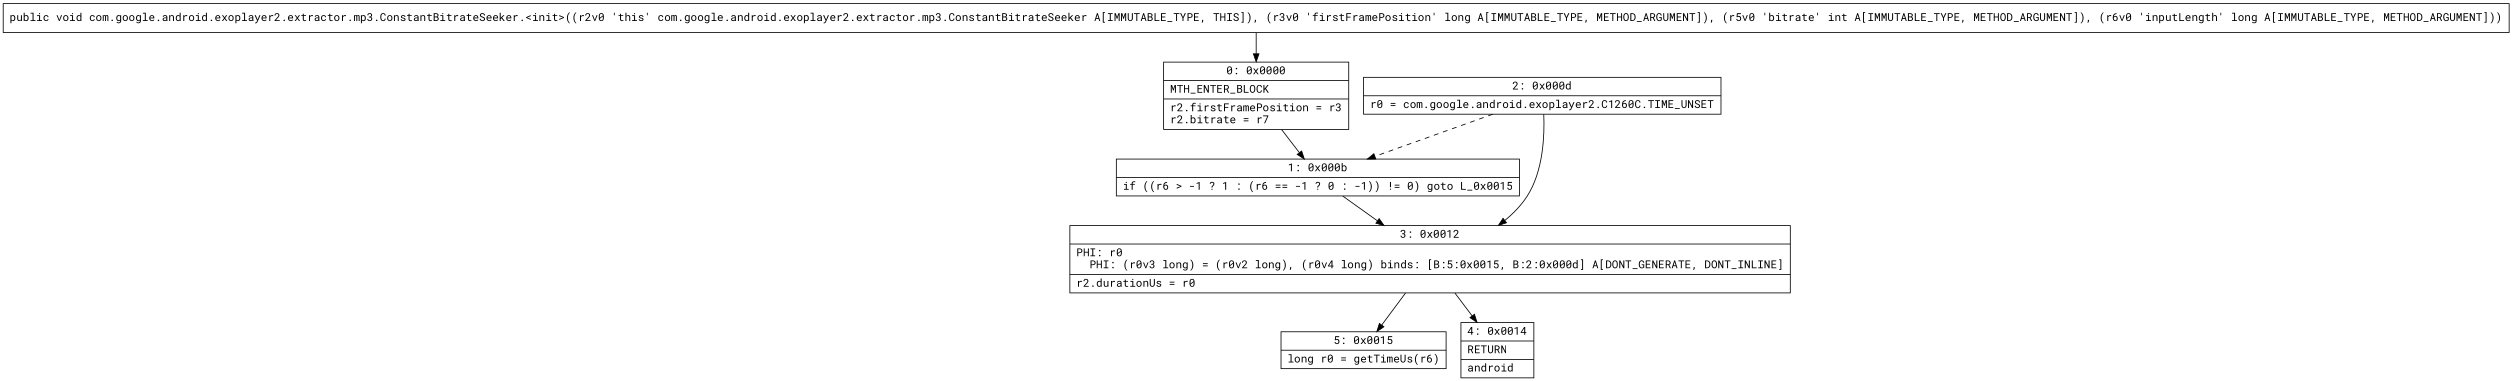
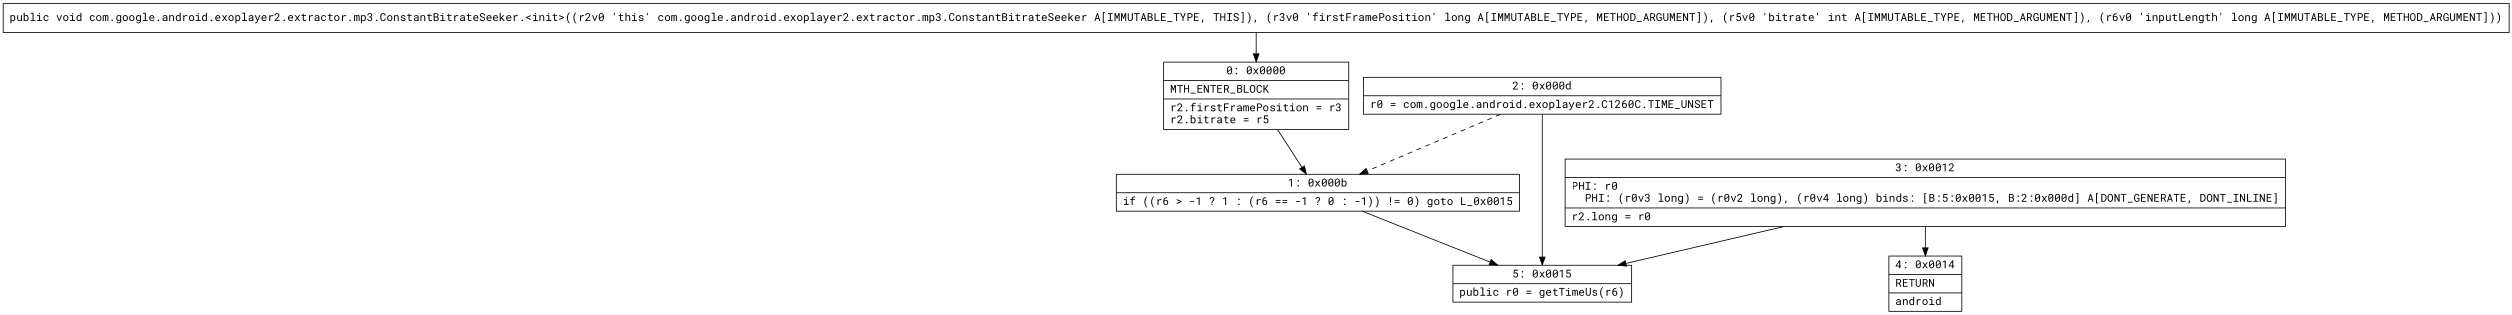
node "0: 0x0000": text "r2.bitrate = r7" -> "r2.bitrate = r5"
edge "2: 0x000d" -> "3: 0x0012": now "2: 0x000d" -> "5: 0x0015"
edge "1: 0x000b" -> "3: 0x0012": now "1: 0x000b" -> "5: 0x0015"
node "3: 0x0012": text "r2.durationUs = r0" -> "r2.long = r0"
node "5: 0x0015": text "long r0 = getTimeUs(r6)" -> "public r0 = getTimeUs(r6)"
